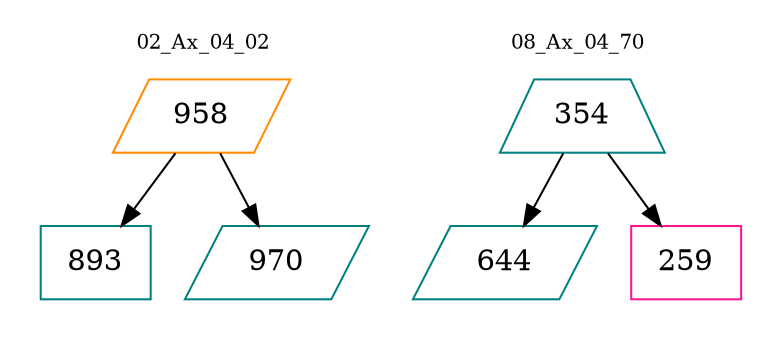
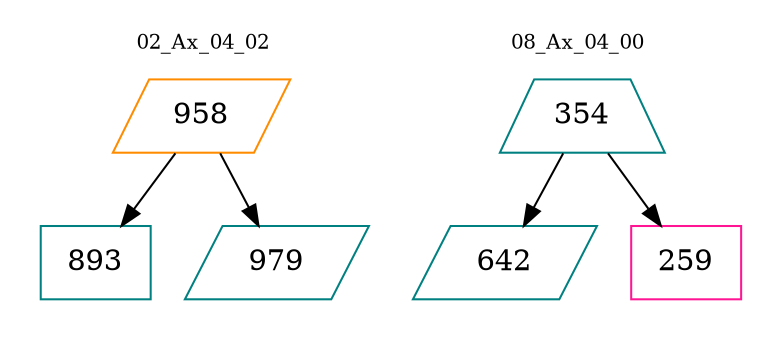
cluster "08_Ax_04_70": label "08_Ax_04_70" -> "08_Ax_04_00"
node "970": label "970" -> "979"
node "644": label "644" -> "642"
